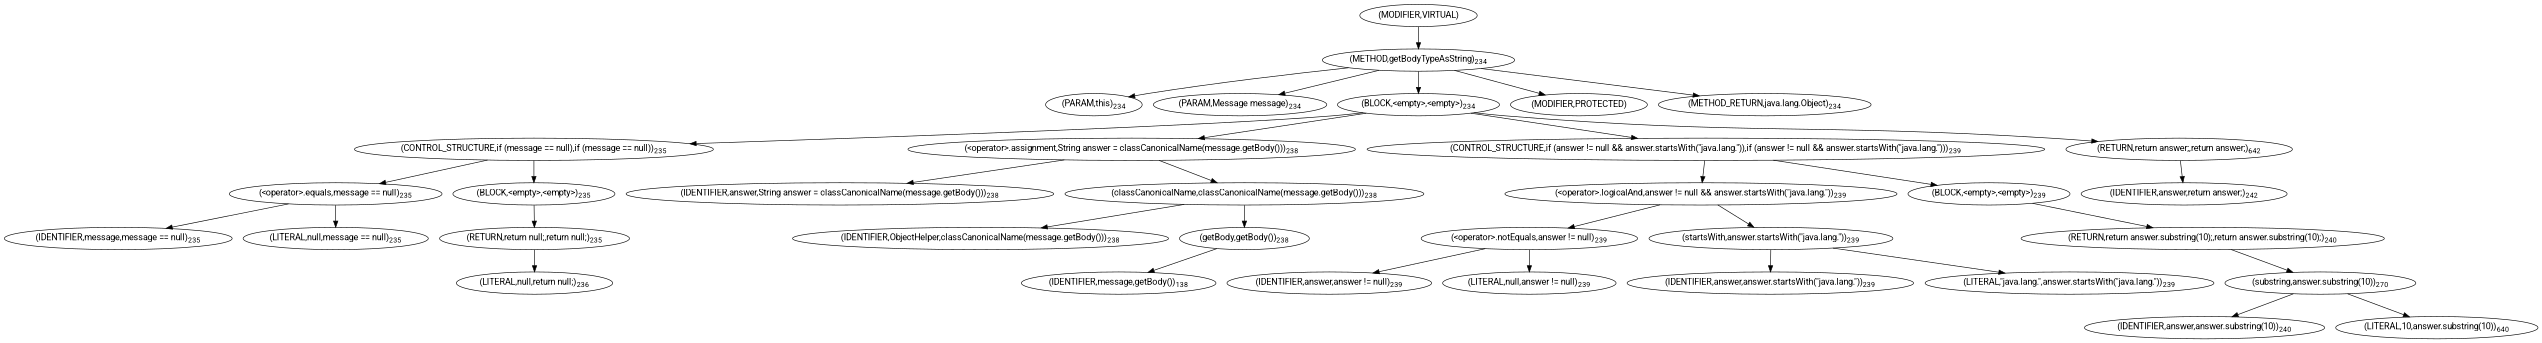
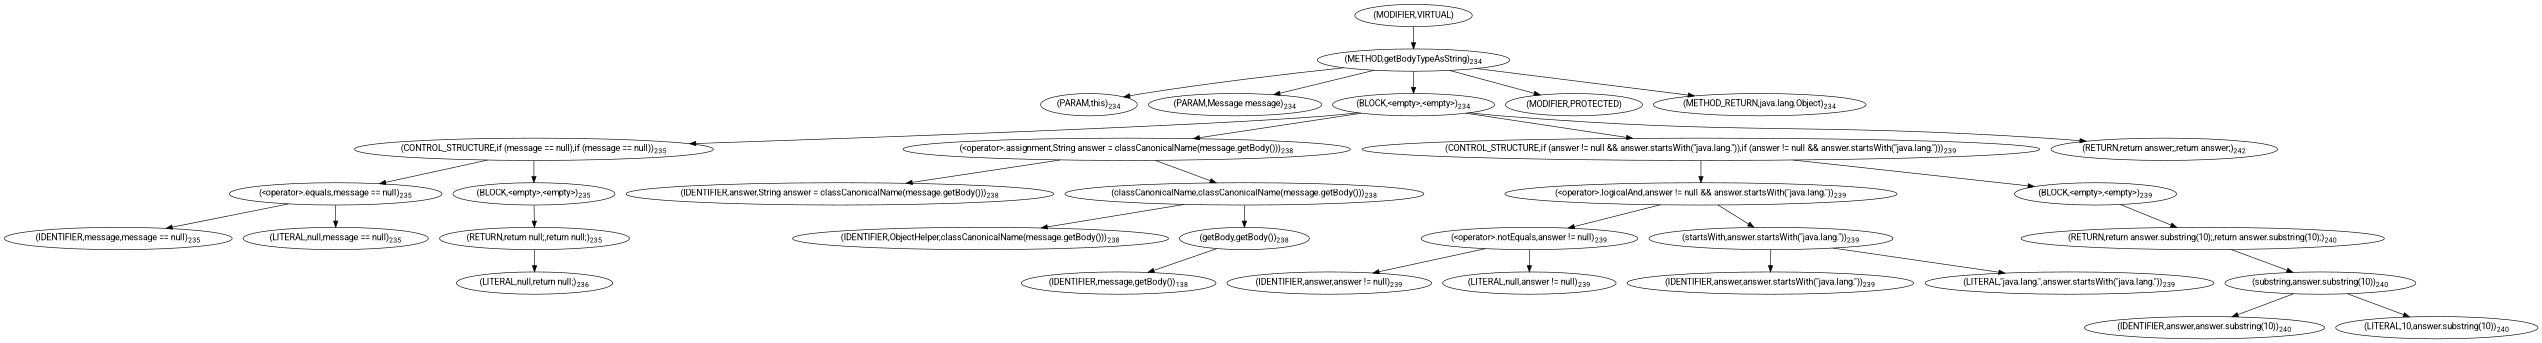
node "(RETURN,return answer;,return answer;)": text "642" -> "242"
node "(IDENTIFIER,answer,return answer;)": removed
node "(substring,answer.substring(10))": text "270" -> "240"
node "(LITERAL,10,answer.substring(10))": text "640" -> "240"
